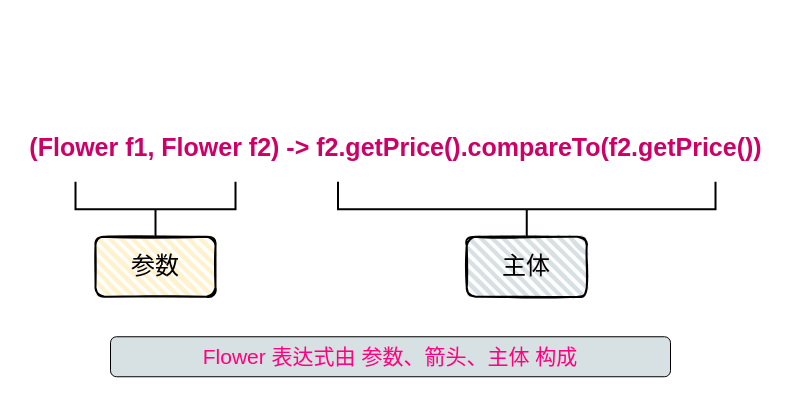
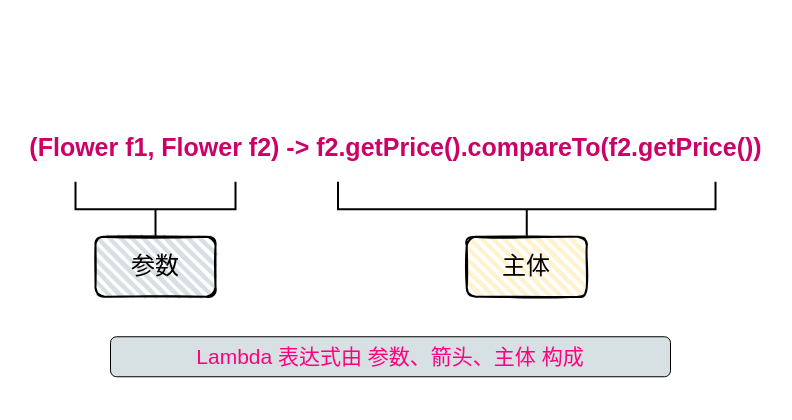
node "参数": fillcolor #fff2cc -> #d7e0e2
node "主体": fillcolor #d7e0e2 -> #fff2cc
node "Flower 表达式由 参数、箭头、主体 构成": label "Flower 表达式由 参数、箭头、主体 构成" -> "Lambda 表达式由 参数、箭头、主体 构成"
